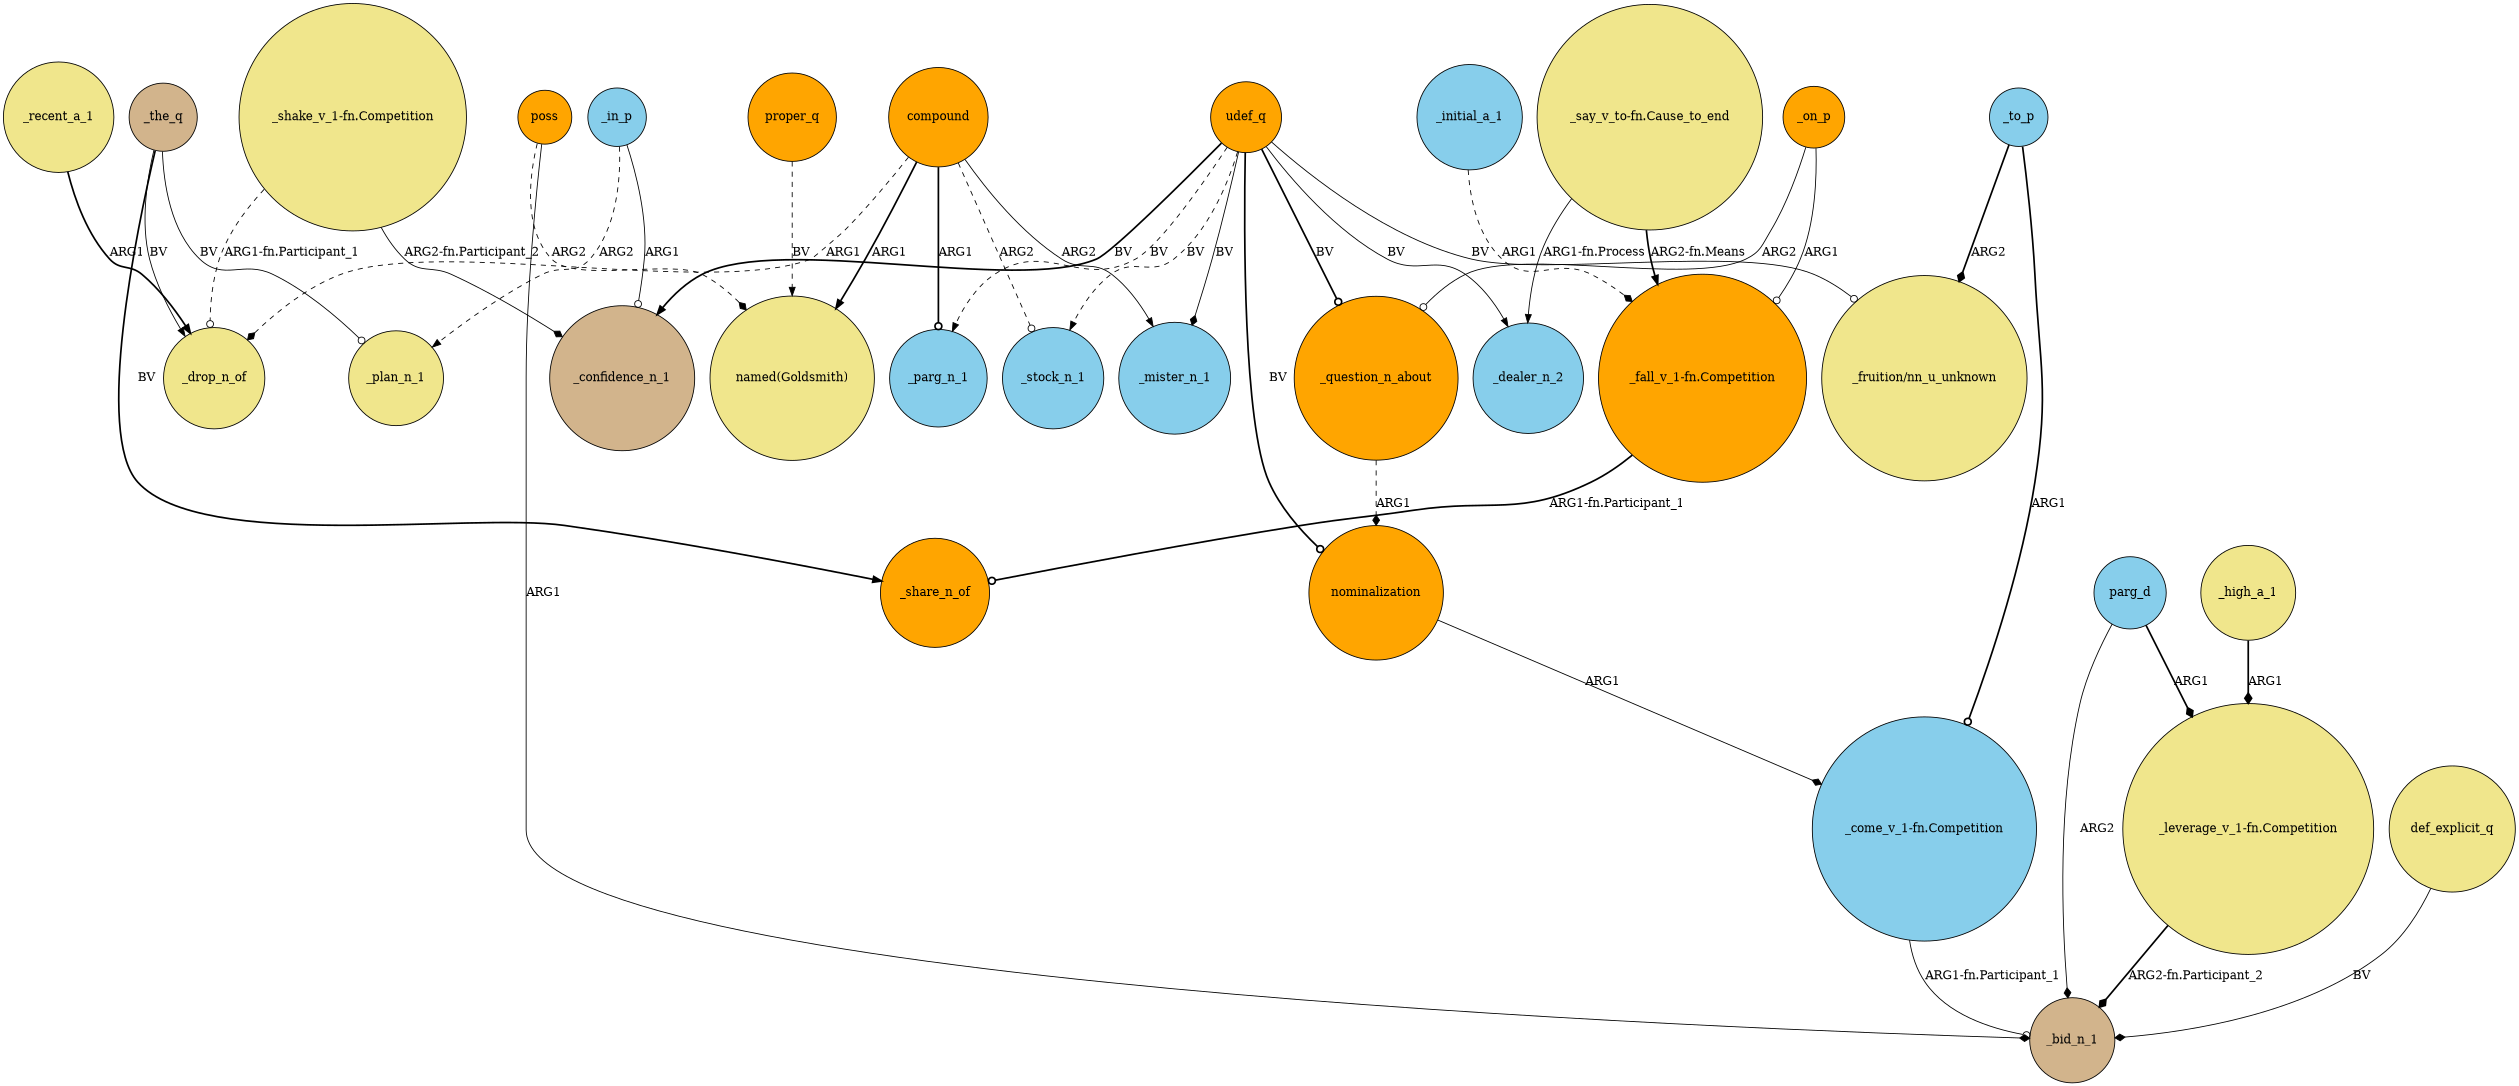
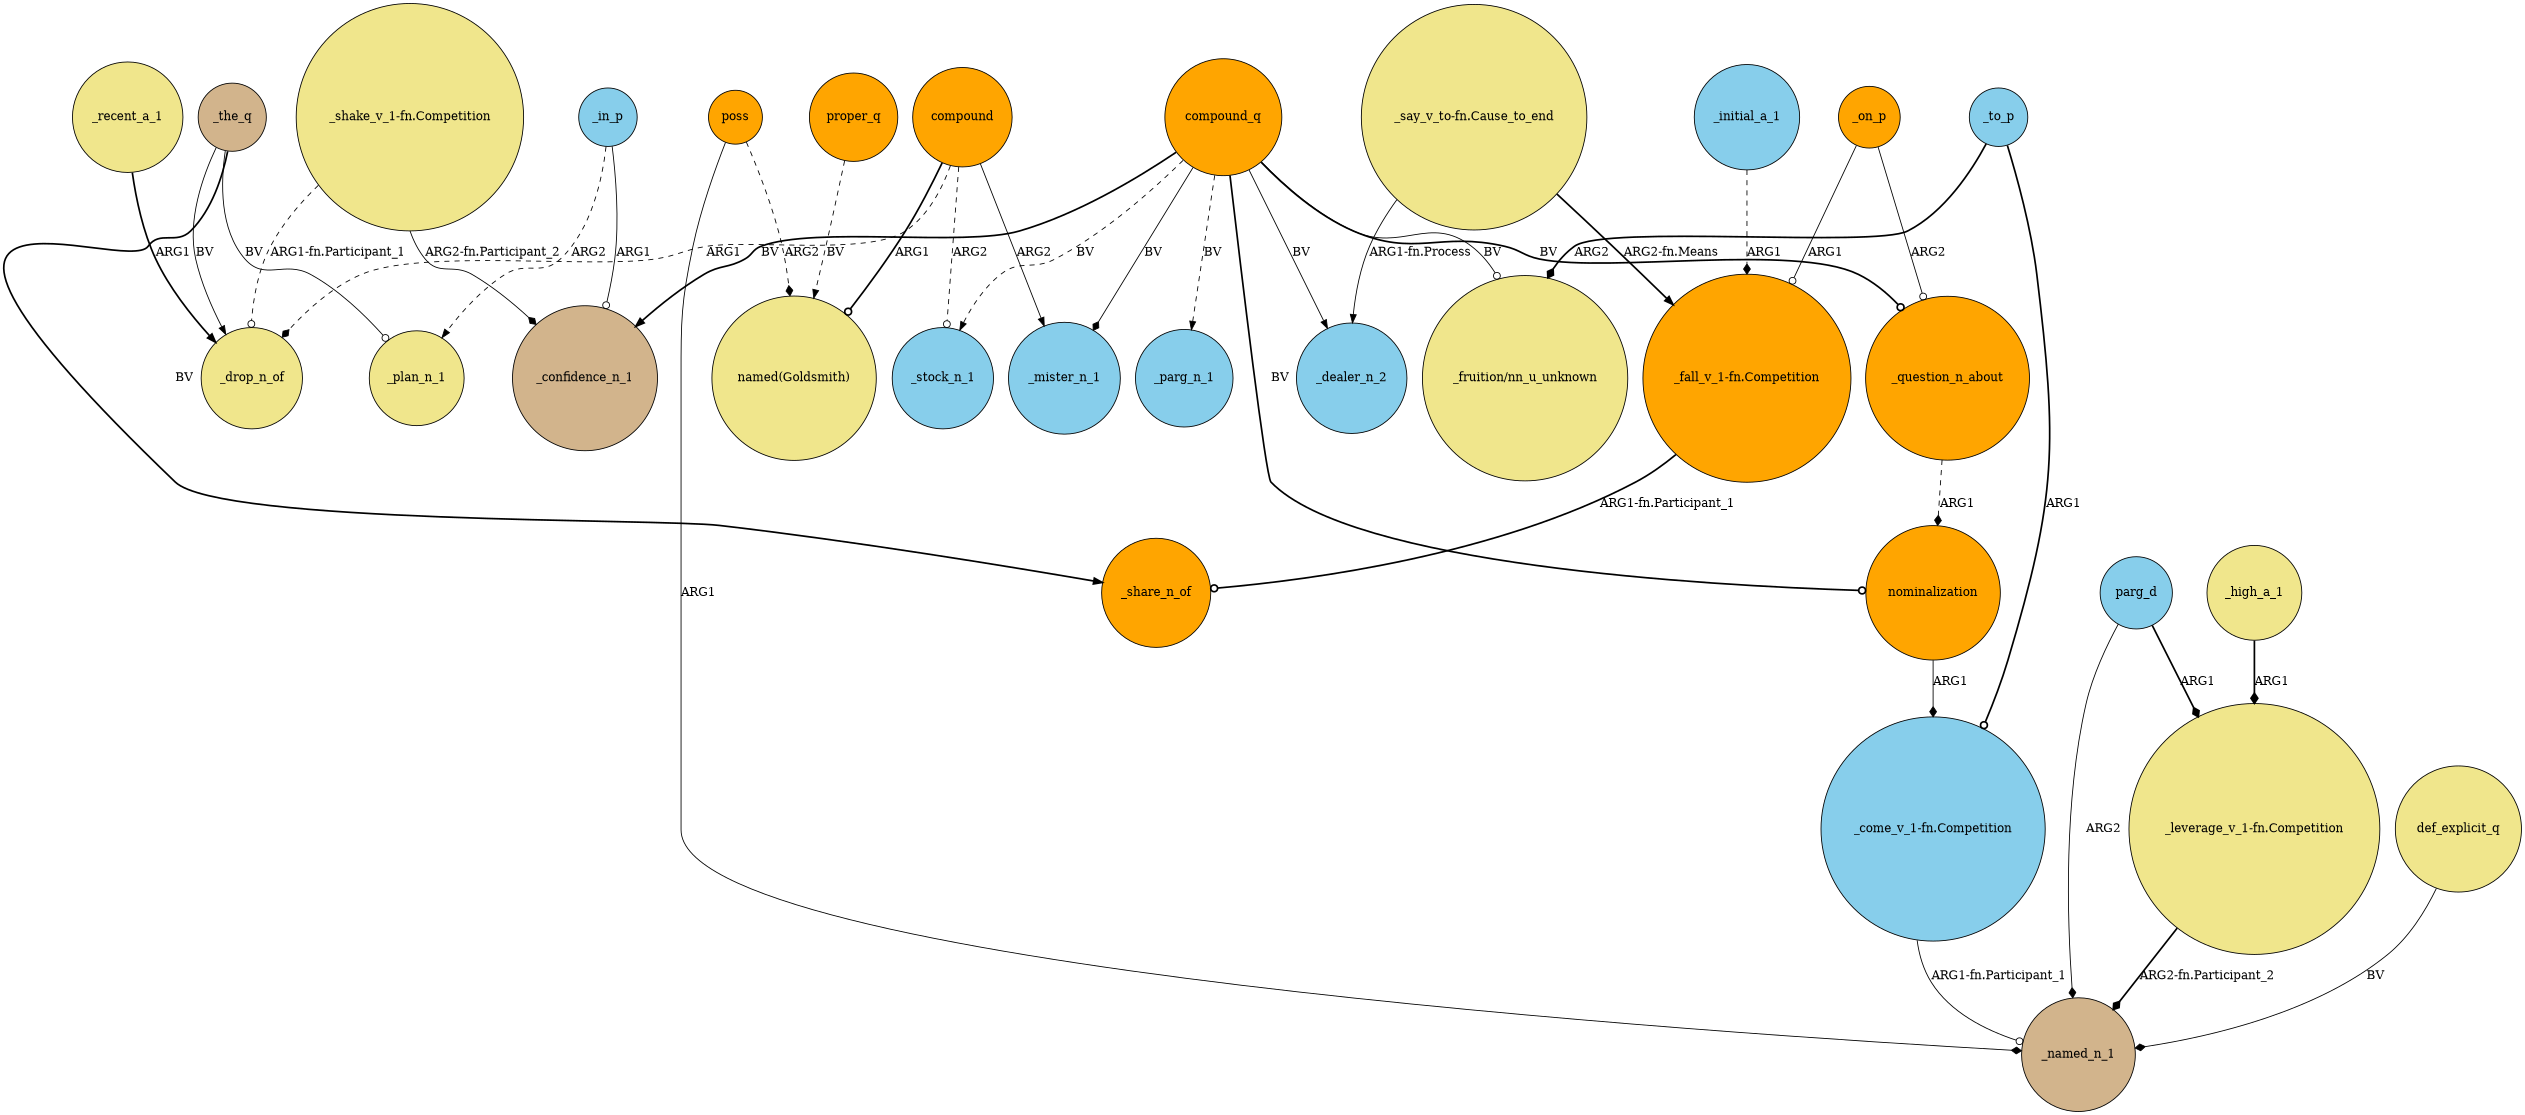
node "udef_q": label "udef_q" -> "compound_q"
edge "compound" -> "named(Goldsmith)": arrowhead normal -> odot
edge "compound" -> "_parg_n_1": removed, label "ARG1"
node "_bid_n_1": label "_bid_n_1" -> "_named_n_1"
